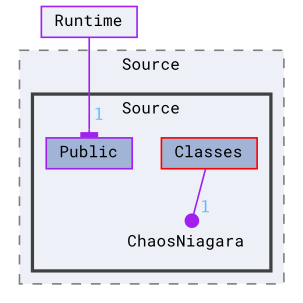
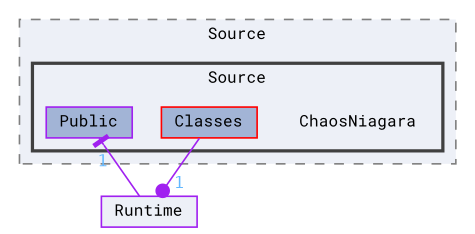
edge "Classes" -> "ChaosNiagara": now "Classes" -> "Runtime"
